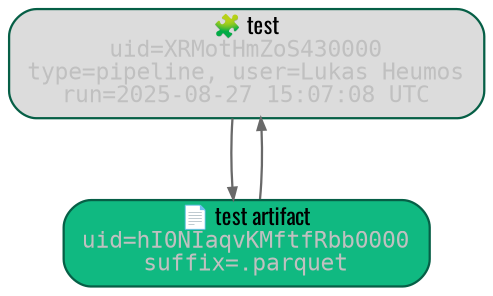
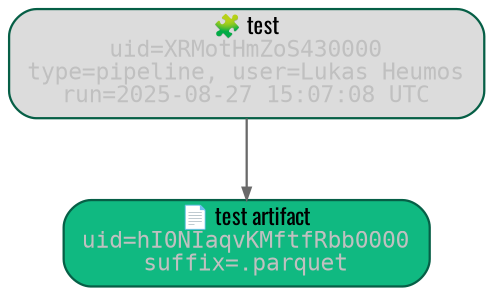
edge "📄 test artifact" -> "🧩 test": removed
